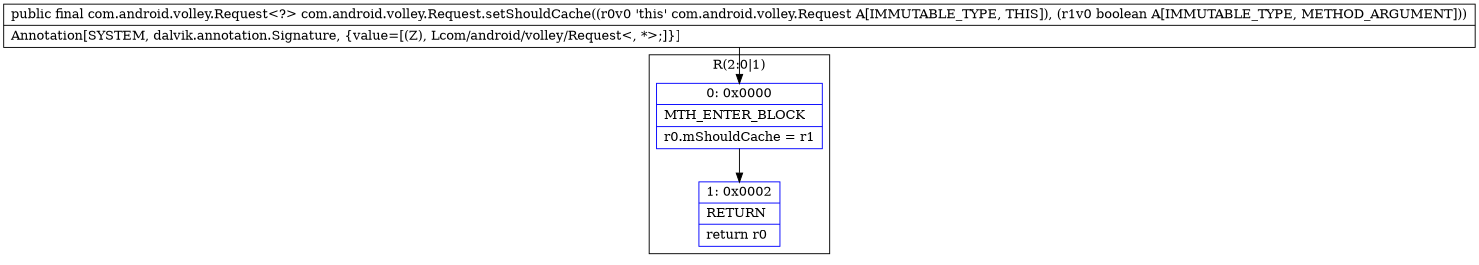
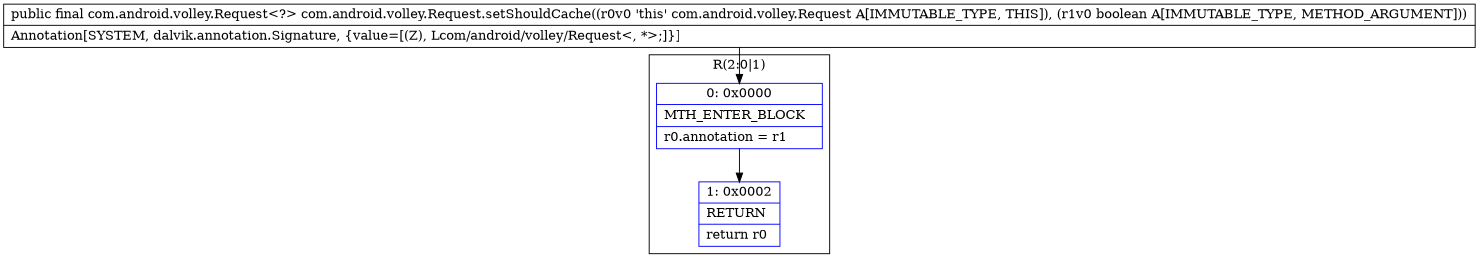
node "0: 0x0000": text "r0.mShouldCache = r1" -> "r0.annotation = r1"
